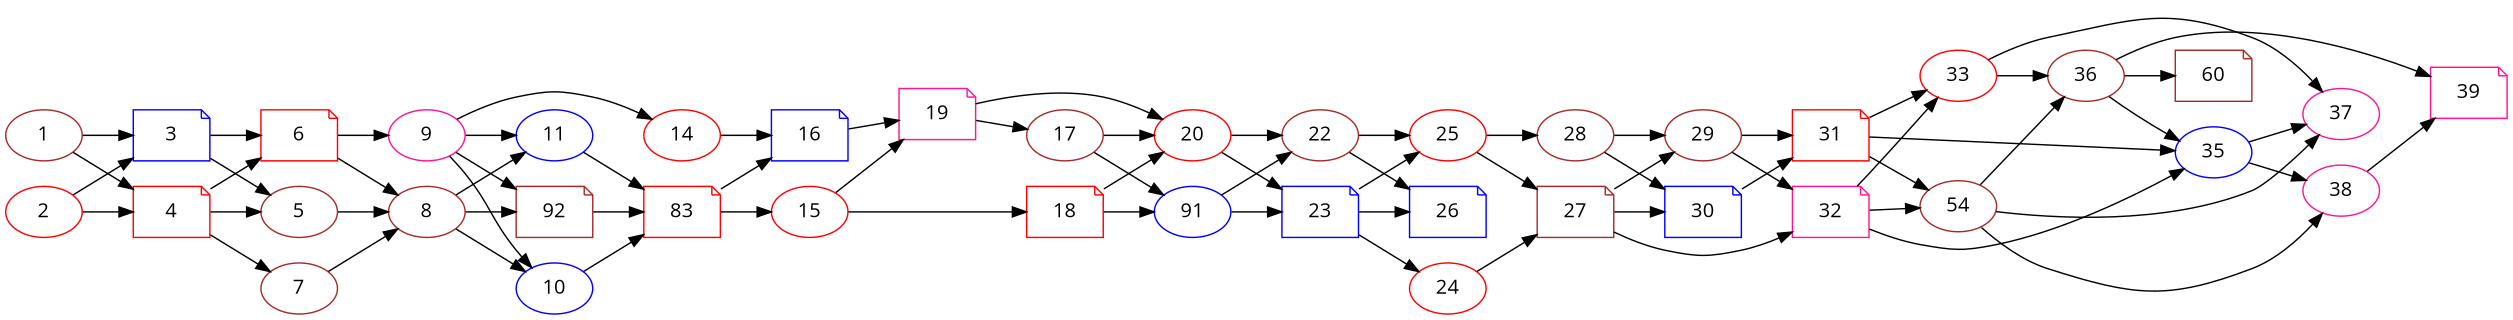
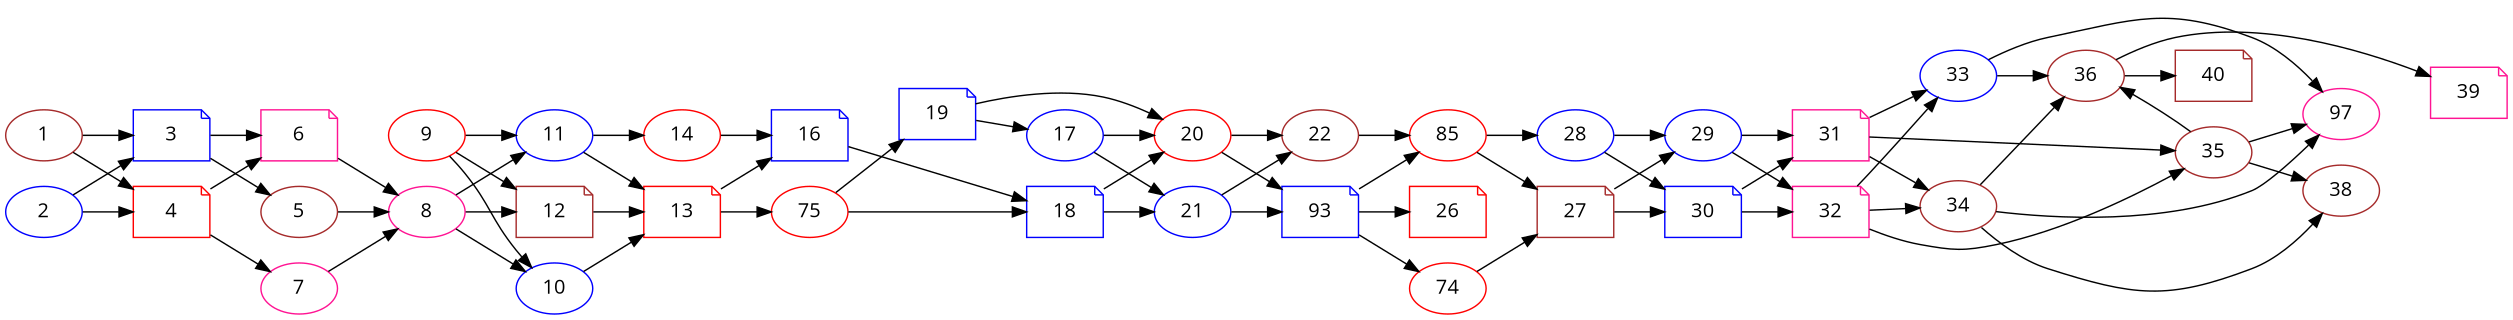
node "33": color red -> blue
node "60": label "60" -> "40"
edge "9" -> "14": now "11" -> "14"
node "19": color deeppink -> blue
node "37": label "37" -> "97"
edge "36" -> "35": reversed
edge "16" -> "19": now "16" -> "18"
node "6": color red -> deeppink
edge "6" -> "9": removed
node "9": color deeppink -> red
node "17": color brown -> blue
node "25": label "25" -> "85"
node "28": color brown -> blue
node "29": color brown -> blue
node "31": color red -> deeppink
edge "38" -> "39": removed
node "35": color blue -> brown
edge "22" -> "26": removed
node "38": color deeppink -> brown
node "54": label "54" -> "34"
node "2": color red -> blue
edge "4" -> "5": removed
node "8": color brown -> deeppink
node "92": label "92" -> "12"
node "83": label "83" -> "13"
node "15": label "15" -> "75"
node "18": color red -> blue
node "91": label "91" -> "21"
node "23": label "23" -> "93"
node "26": color blue -> red
edge "27" -> "32": now "30" -> "32"
node "7": color brown -> deeppink
node "24": label "24" -> "74"
